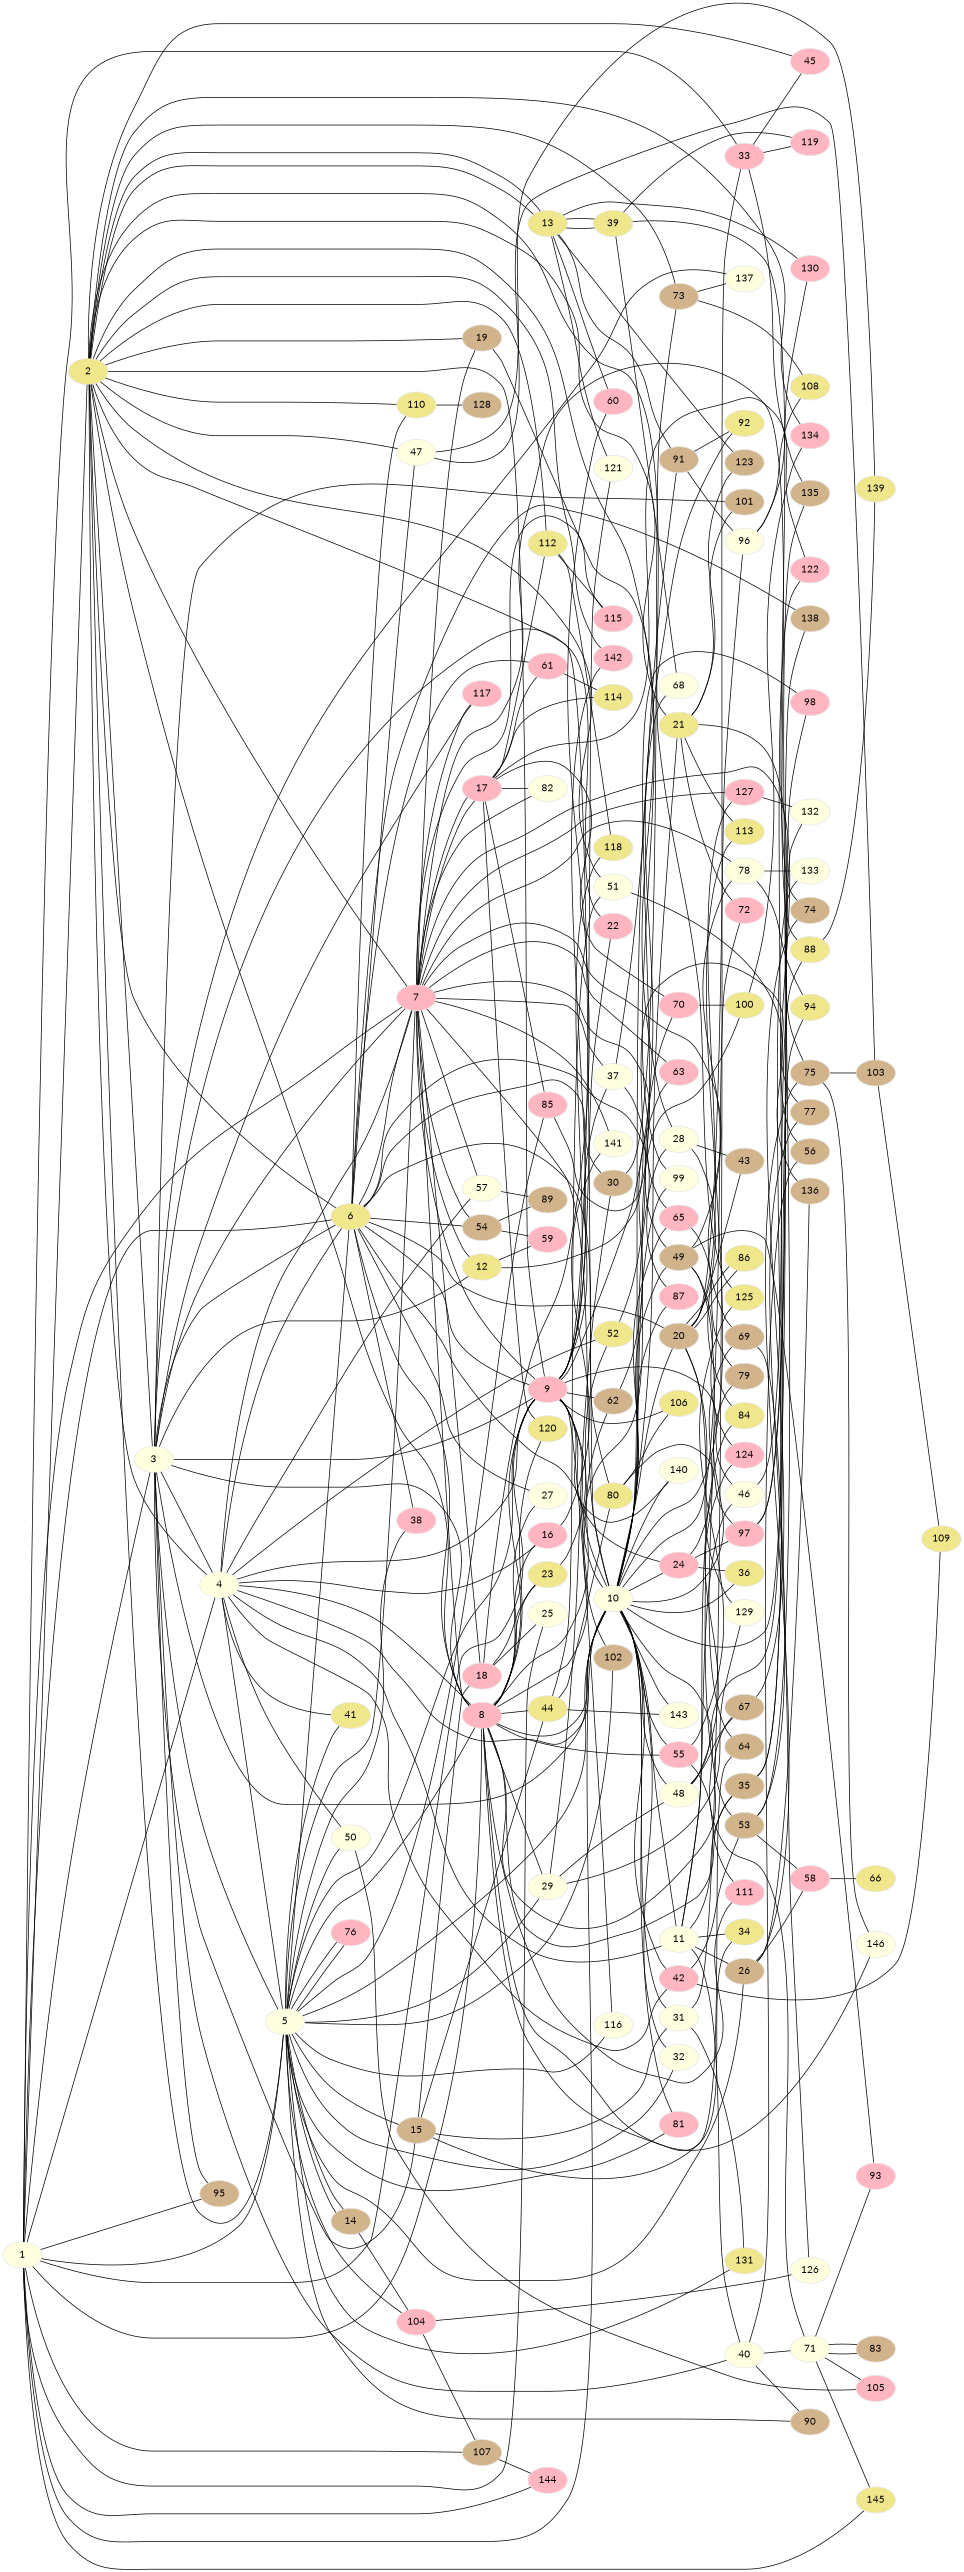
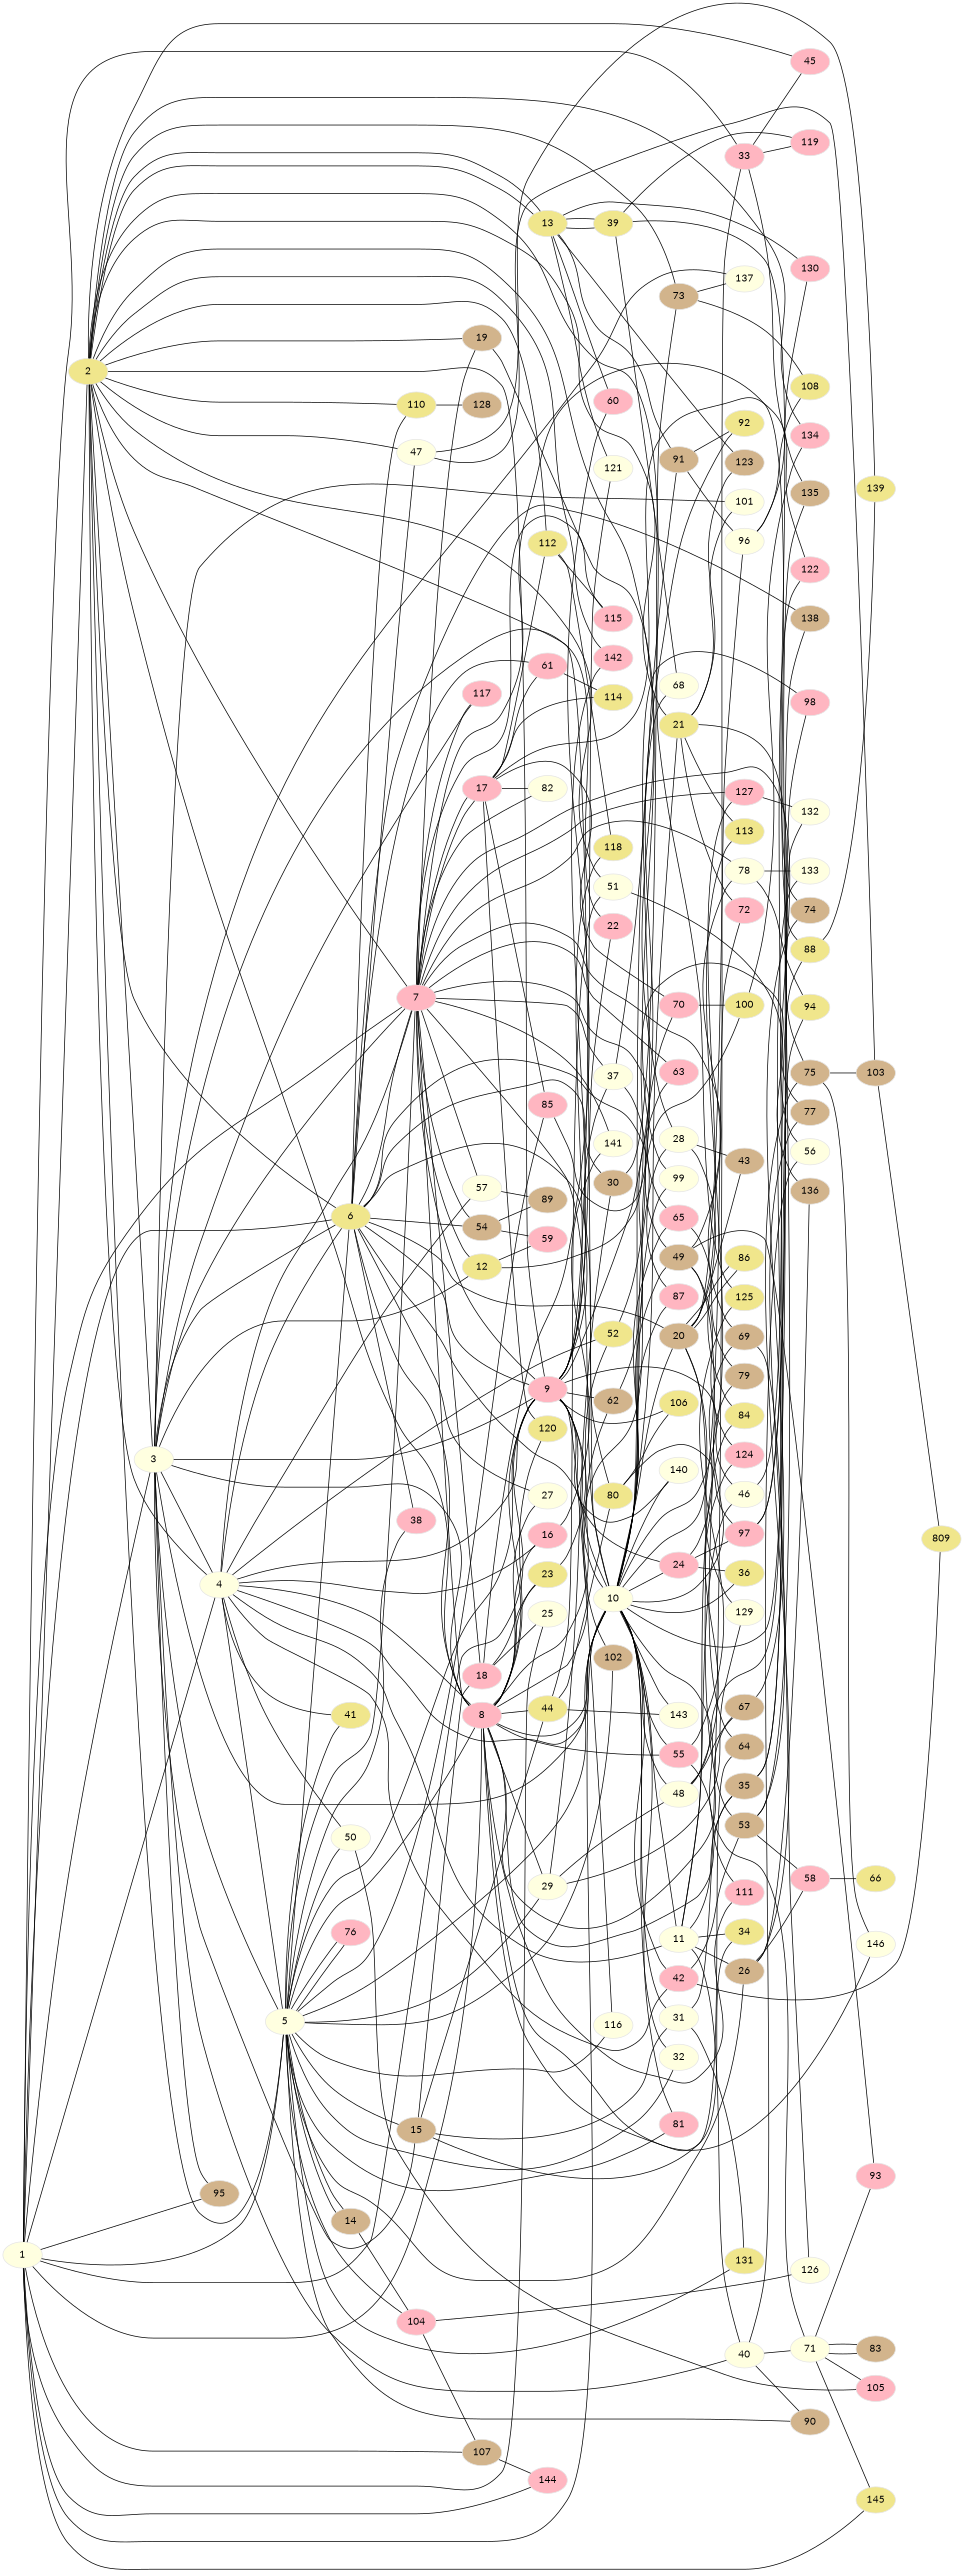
node "101": fillcolor tan -> lightyellow
node "56": fillcolor tan -> lightyellow
node "109": label "109" -> "809"
